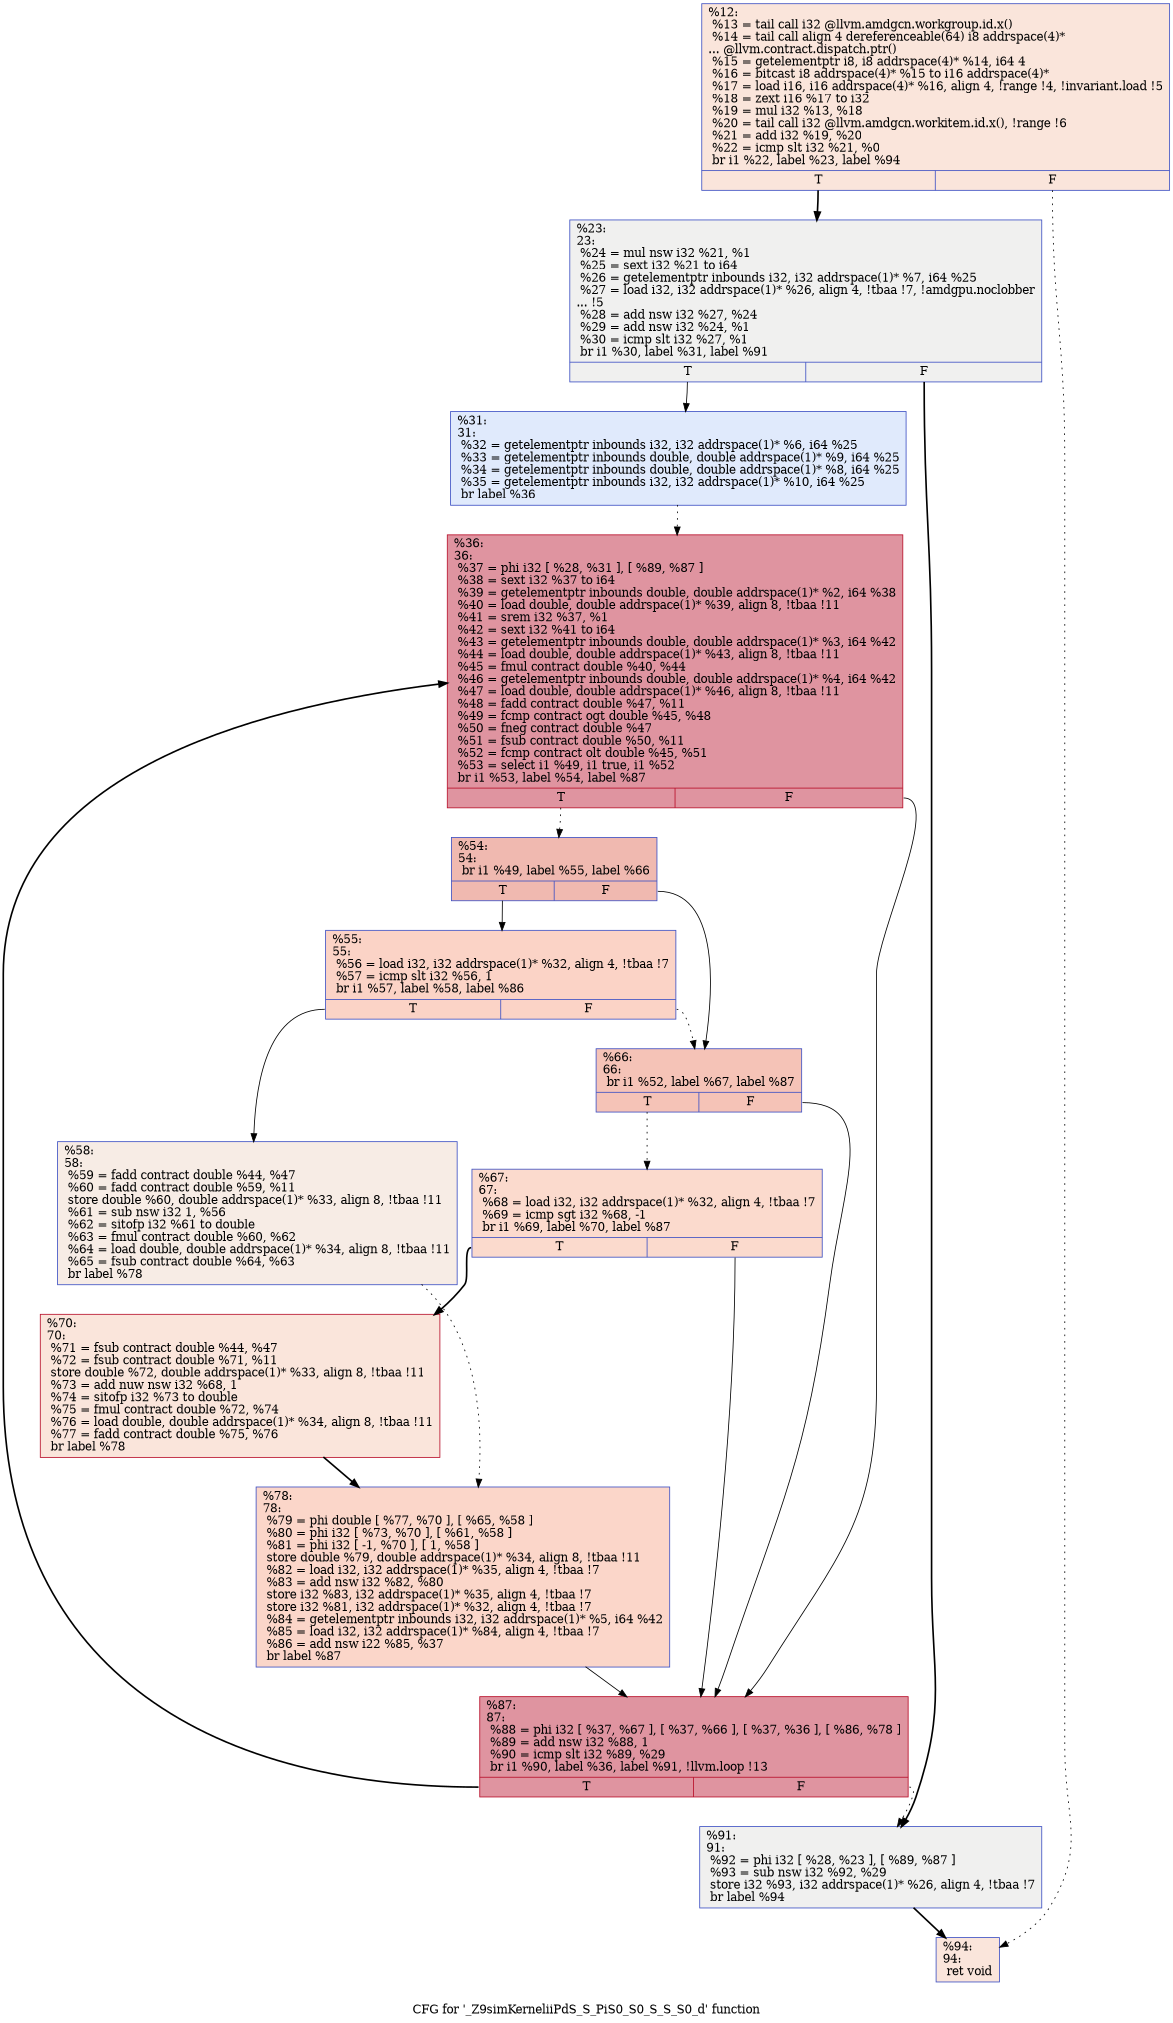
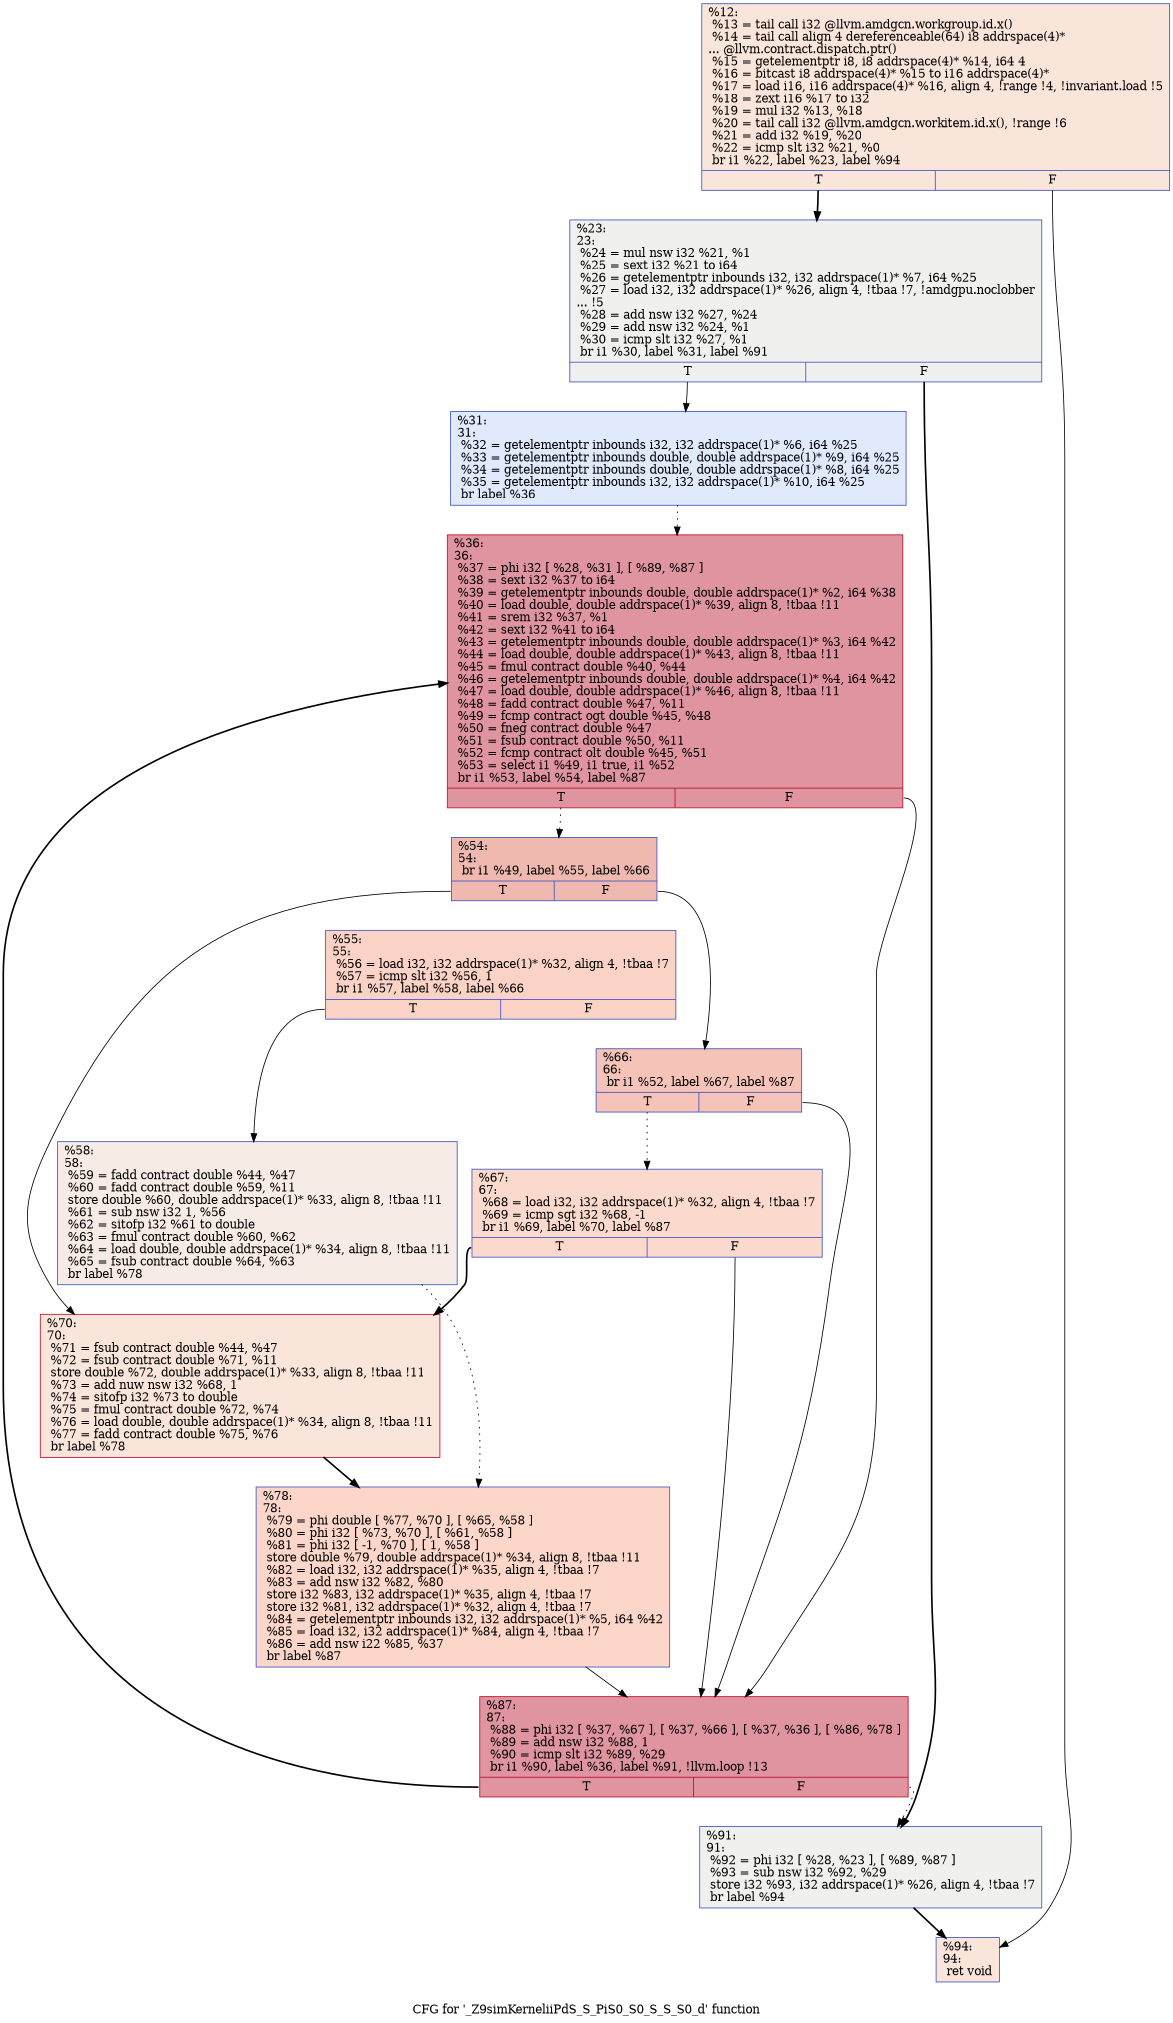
edge "%54:" -> "%55:": now "%54:" -> "%70:"
node "%55:": text "br i1 %57, label %58, label %86" -> "br i1 %57, label %58, label %66"
edge "%55:" -> "%66:": removed
edge "%12:" -> "%94:": style dotted -> solid
